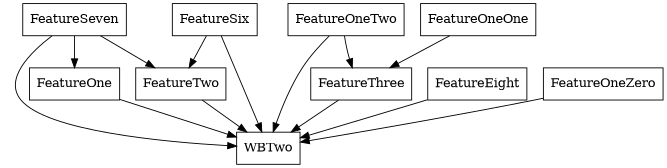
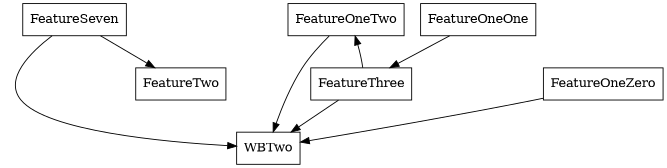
node "FeatureSix": removed
edge "FeatureOneTwo" -> "FeatureThree": reversed
node "FeatureOne": removed
node "FeatureEight": removed
edge "FeatureTwo" -> "WBTwo": removed
